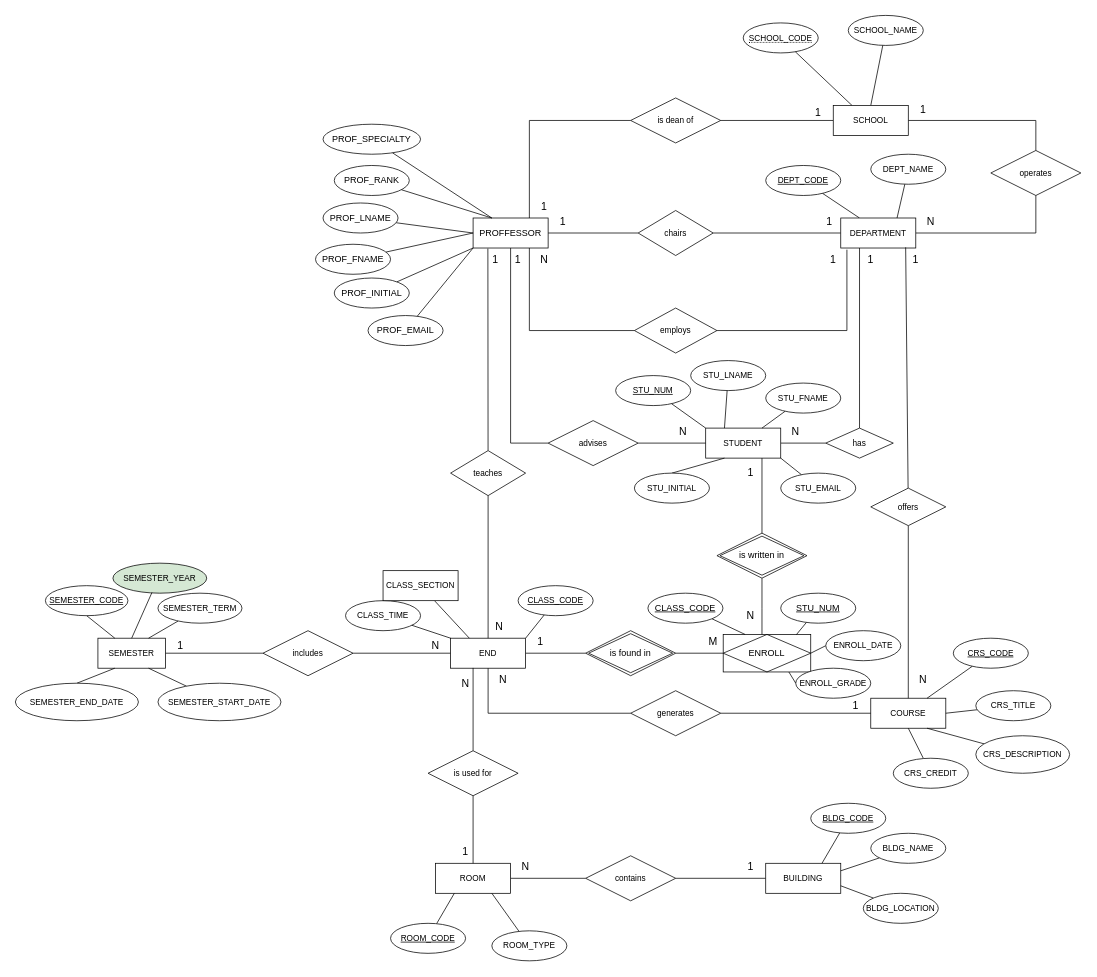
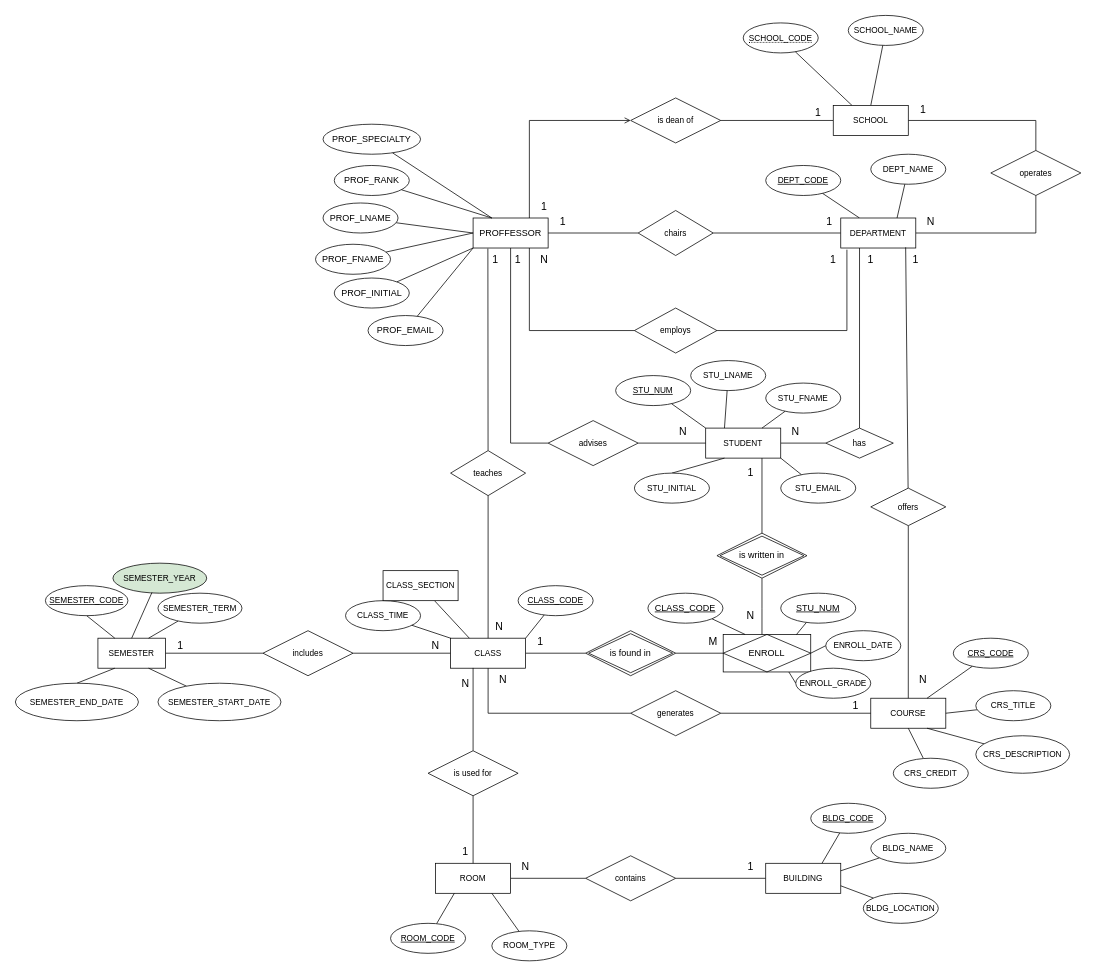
edge "is dean of" -- "PROFFESSOR": arrowhead none -> open
node "END": label "END" -> "CLASS"
